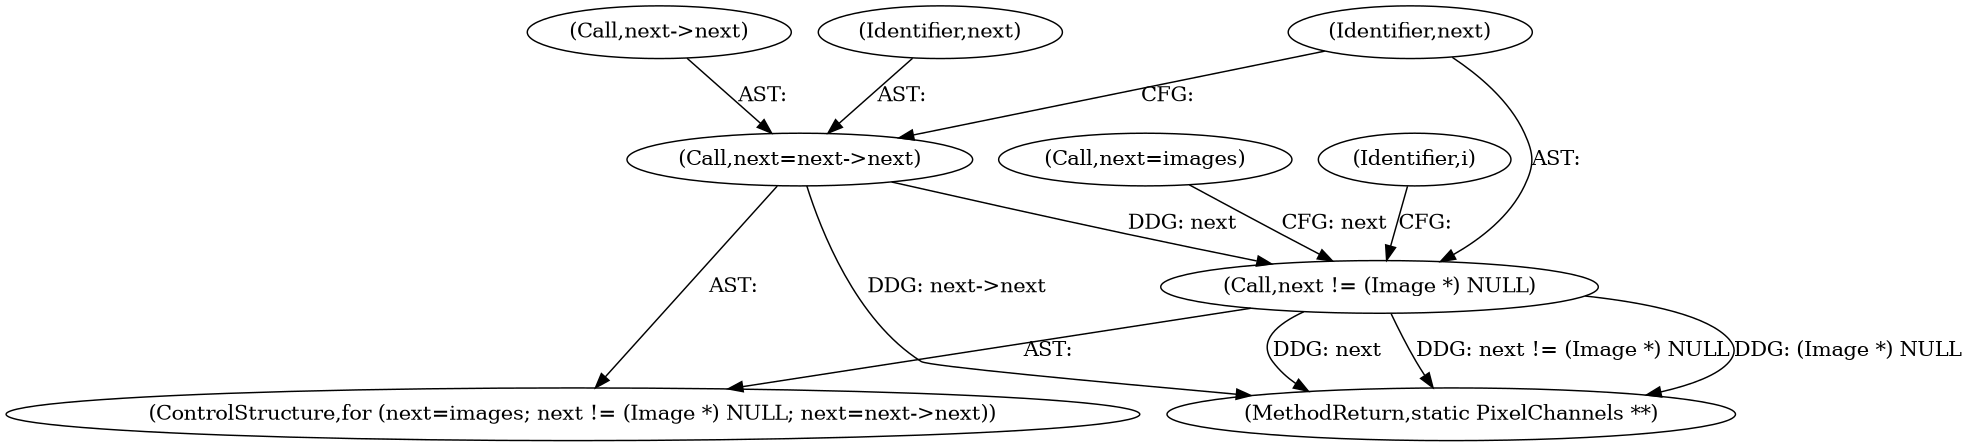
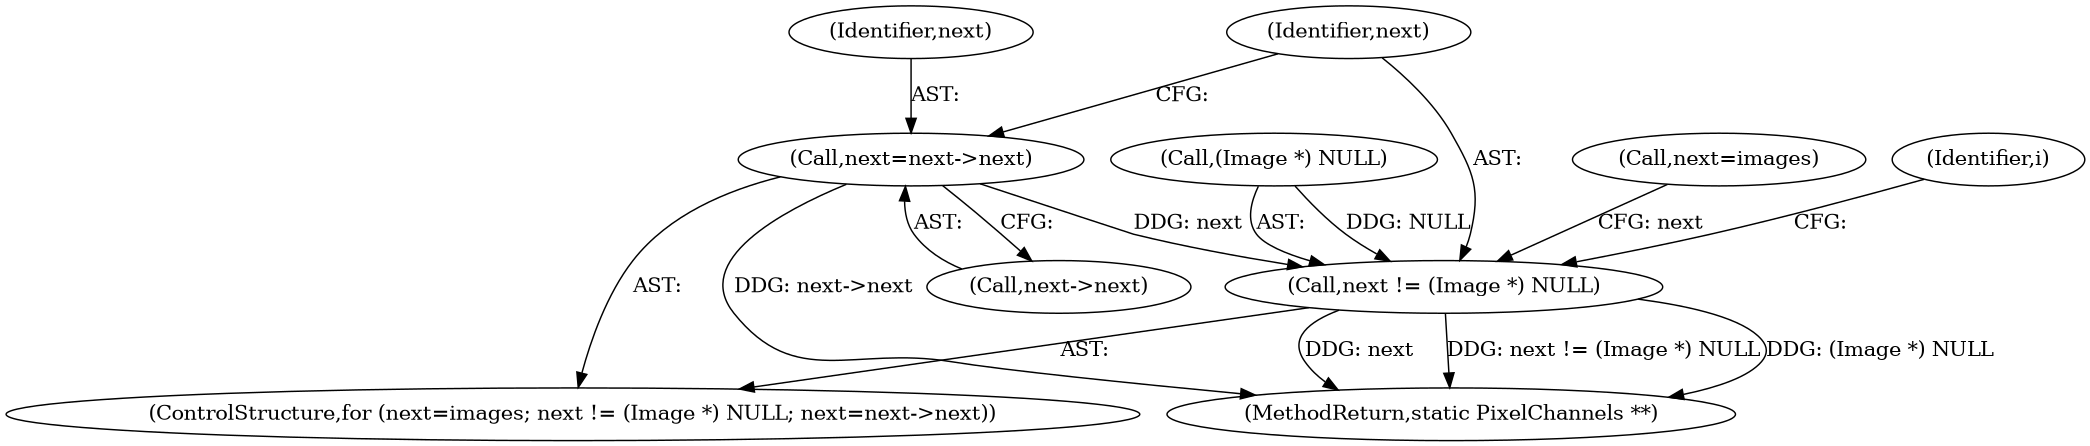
node "(Call,(Image *) NULL)": added
edge "(Call,next=next->next)" -> "(Call,next->next)": added, label "CFG:"
